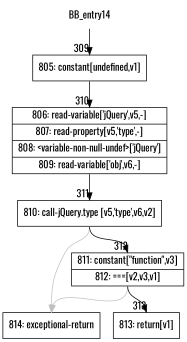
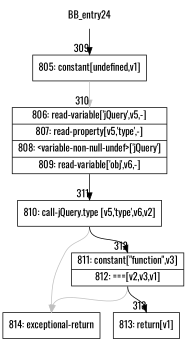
node "BB_entry14": label "BB_entry14" -> "BB_entry24"
edge "805: constant[undefined,v1]" -> "806: read-variable['jQuery',v5,-]": color black -> gray
